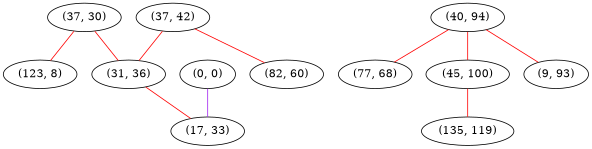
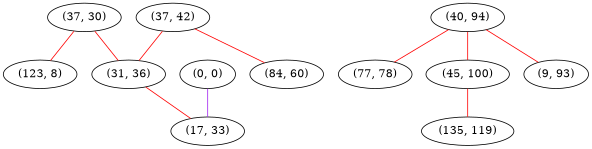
node "(82, 60)": label "(82, 60)" -> "(84, 60)"
node "(77, 68)": label "(77, 68)" -> "(77, 78)"
